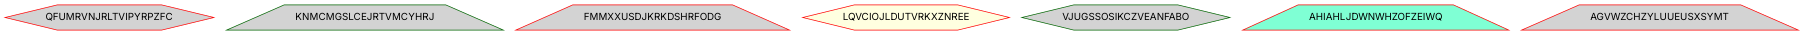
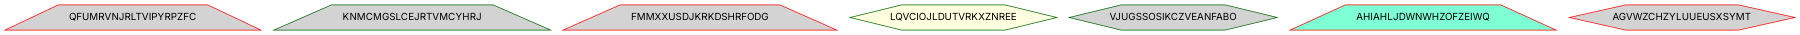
node "QFUMRVNJRLTVIPYRPZFC": shape hexagon -> trapezium
node "LQVCIOJLDUTVRKXZNREE": color red -> darkgreen
node "AGVWZCHZYLUUEUSXSYMT": shape trapezium -> hexagon
